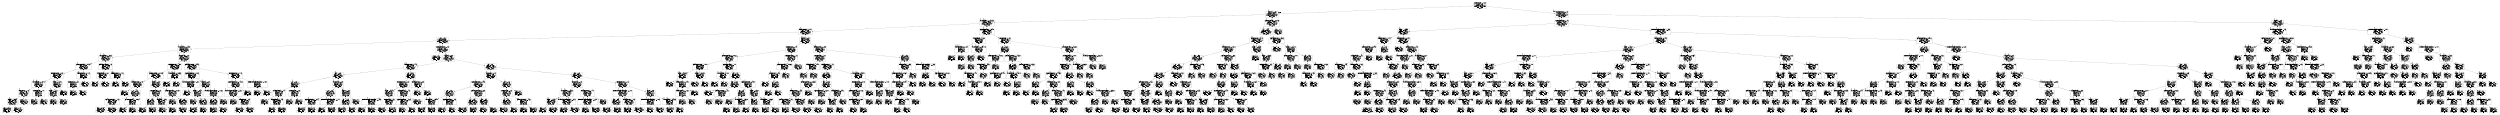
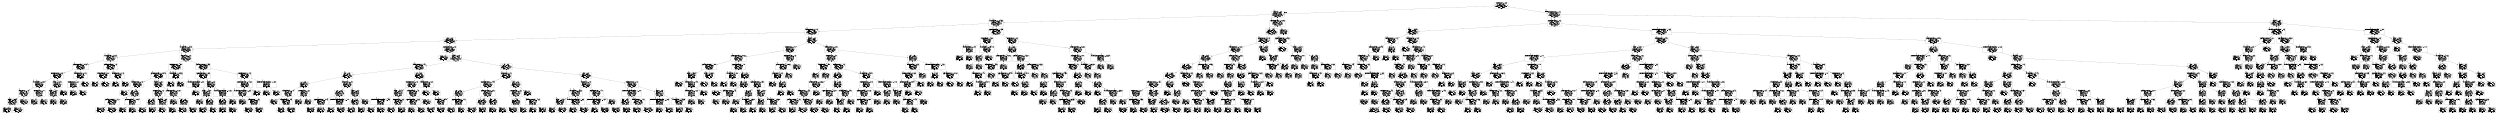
node "gini = 0.0 samples = 50 value = [0, 50] has = ham": label "gini = 0.0 samples = 50 value = [0, 50] has = ham" -> "gini = 0.0 samples = 50 value = [0, 50] class = ham"
node "gini = 0.0 samples = 97 value = [0, 97] class = ham": removed
node "gini = 0.0106 samples = 187 value = [1, 186] class = ham": added
